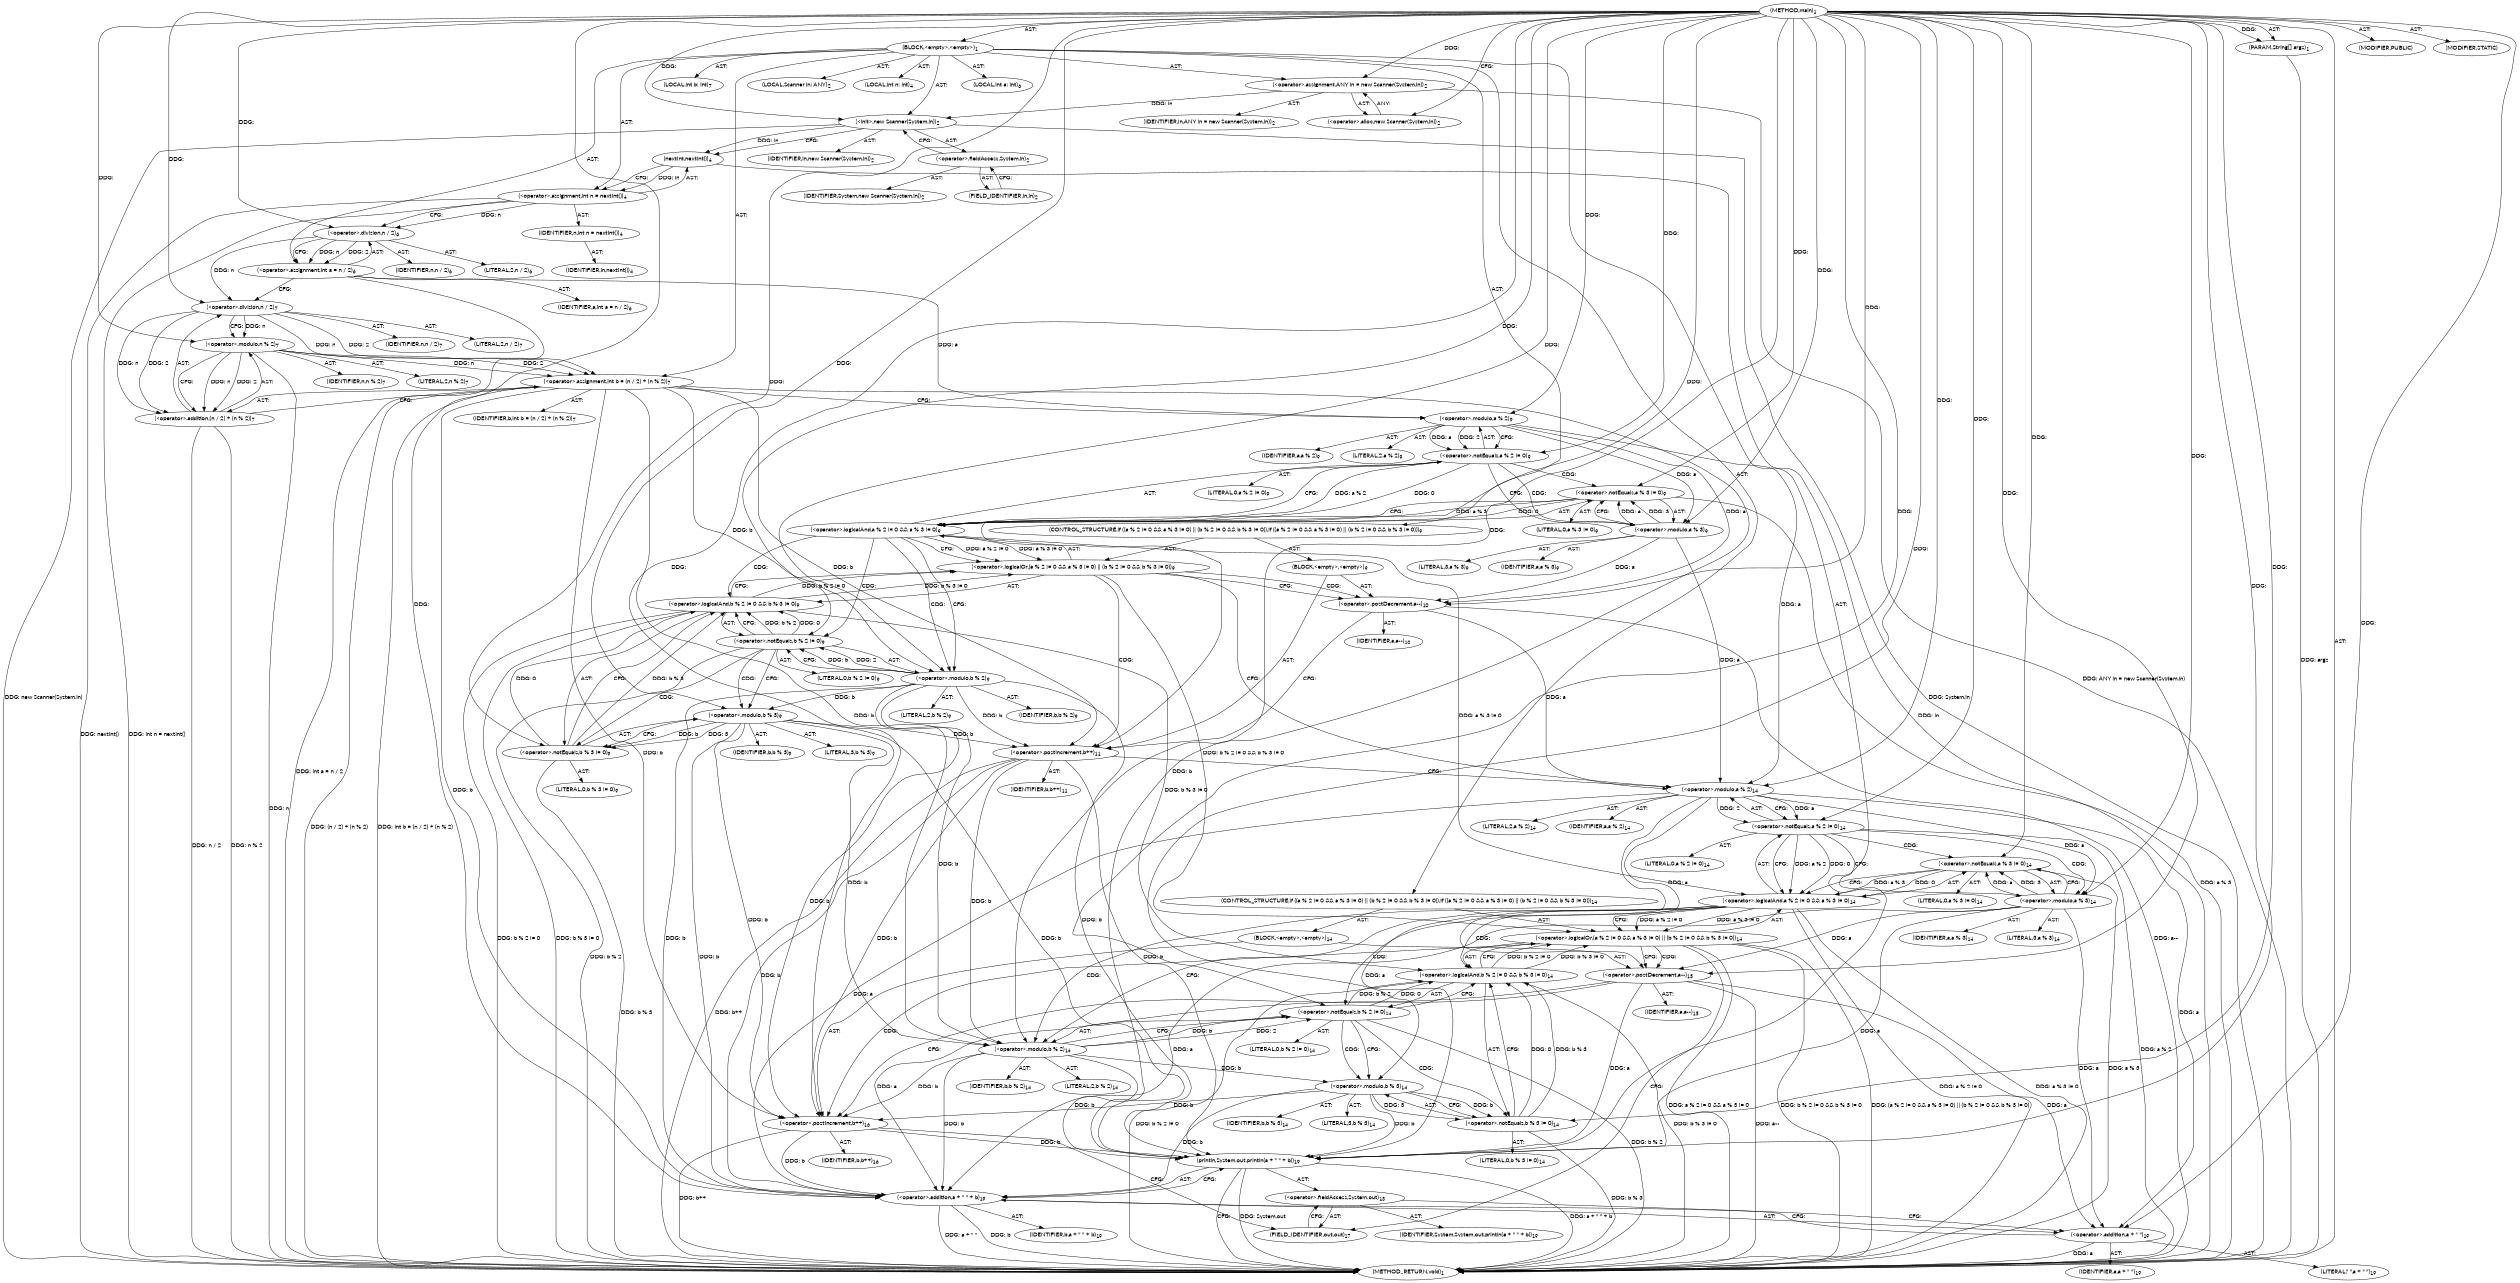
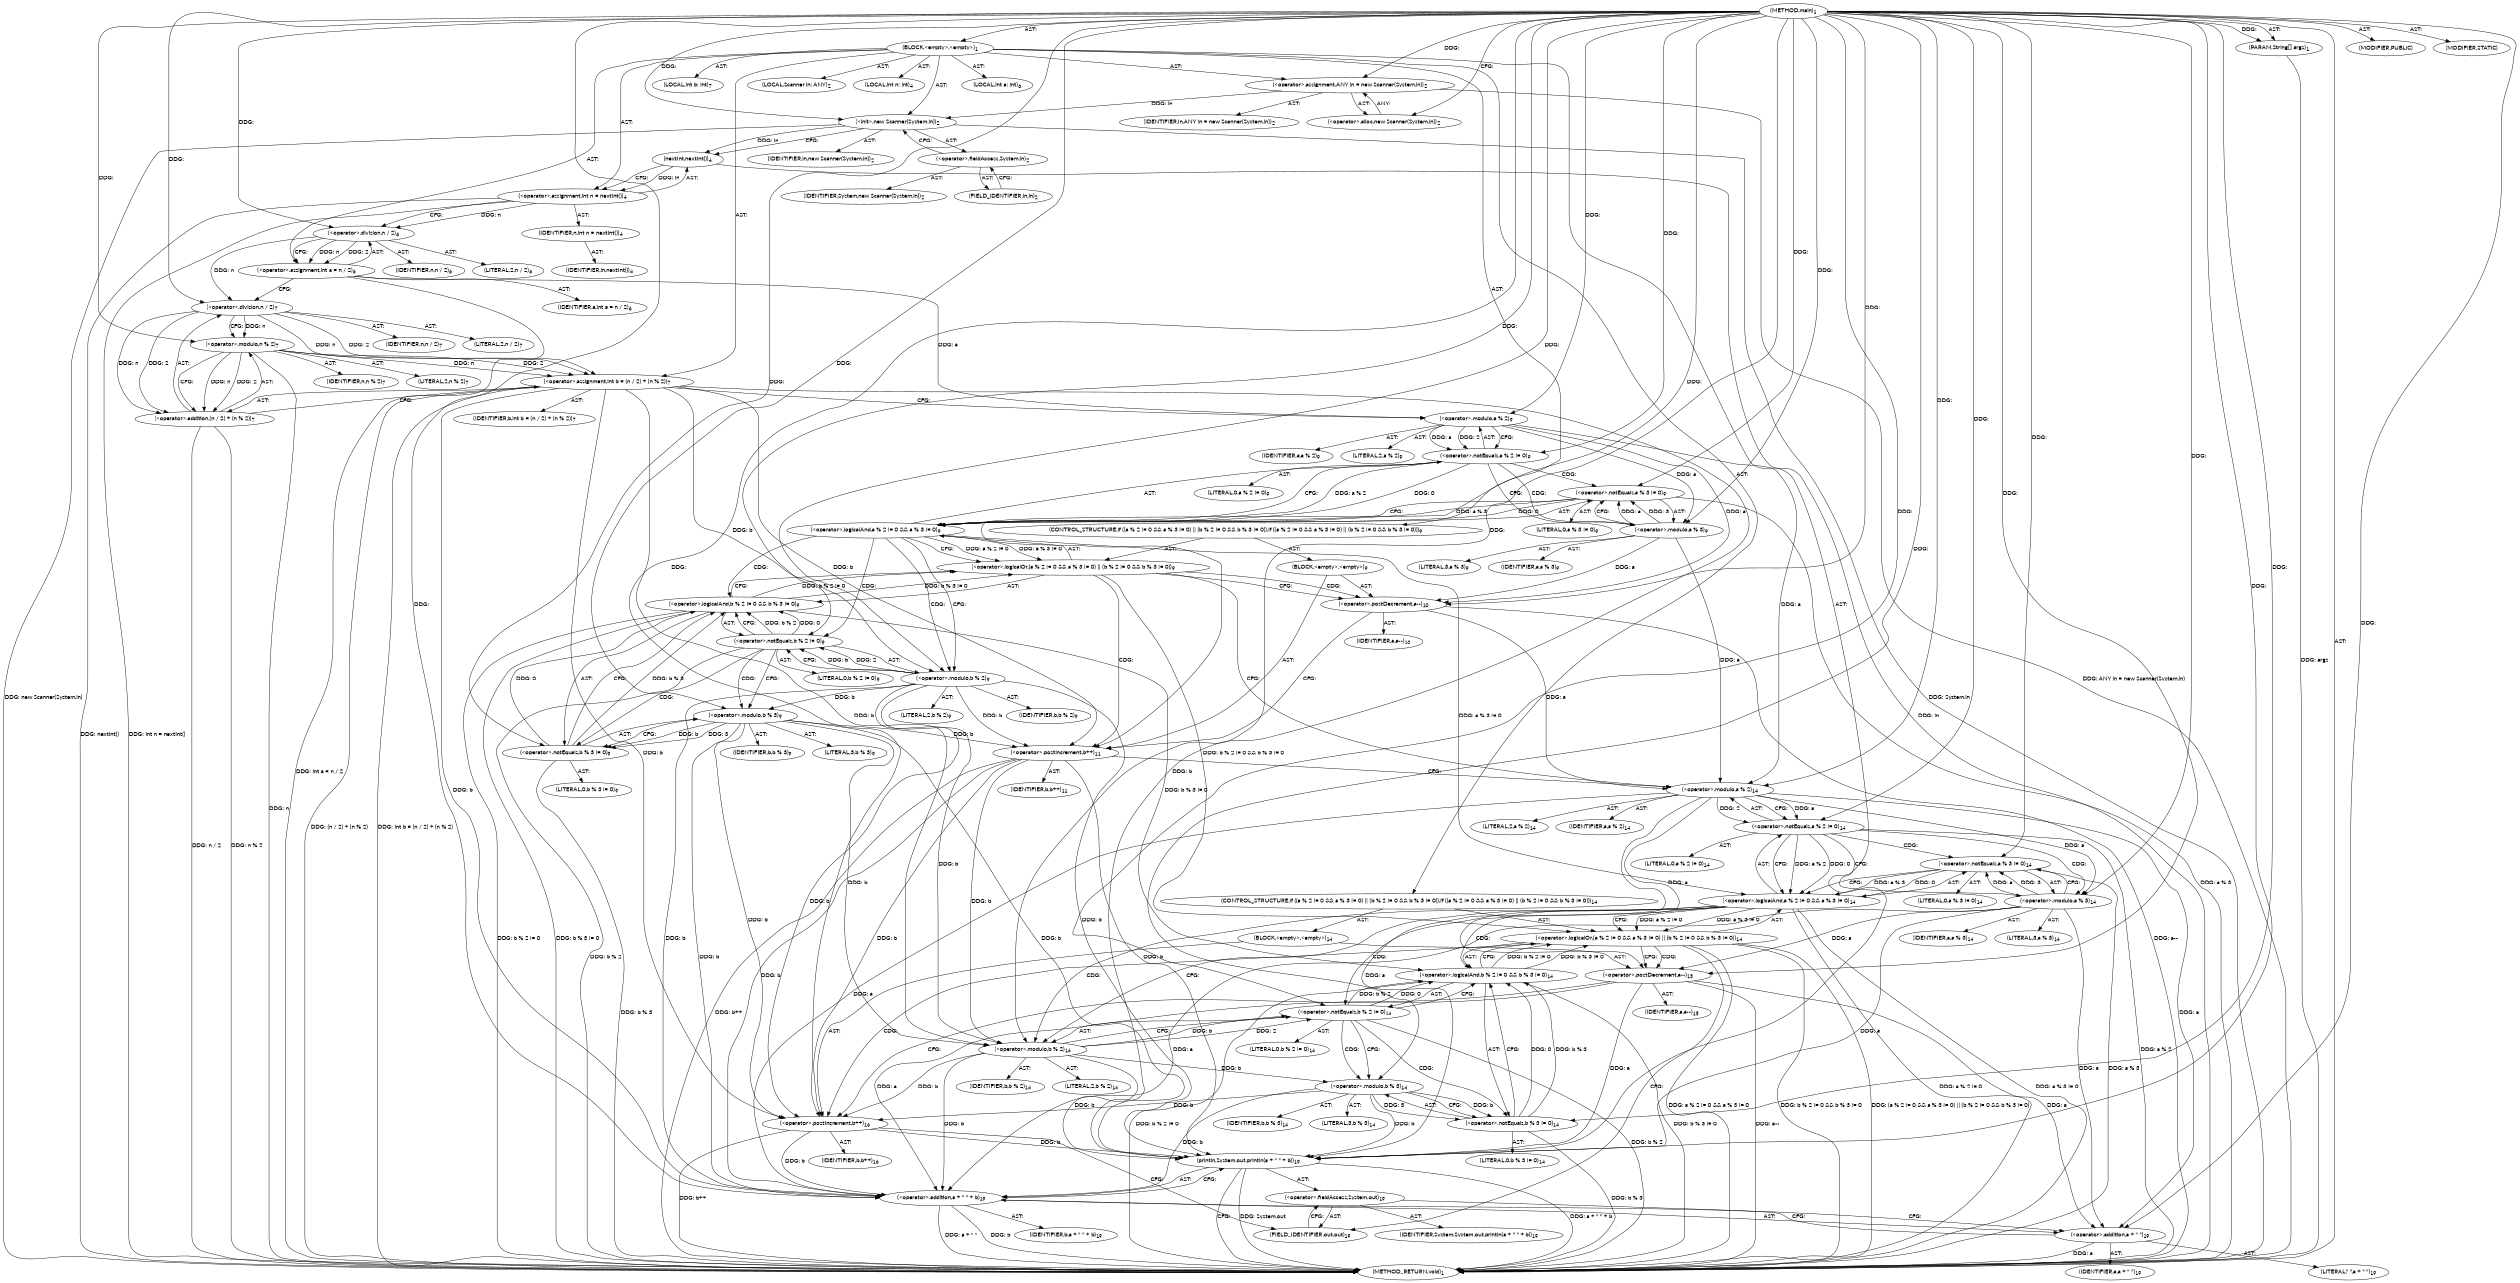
node "(<operator>.fieldAccess,System.out)": text "13" -> "19"
node "(FIELD_IDENTIFIER,out,out)": text "17" -> "19"
